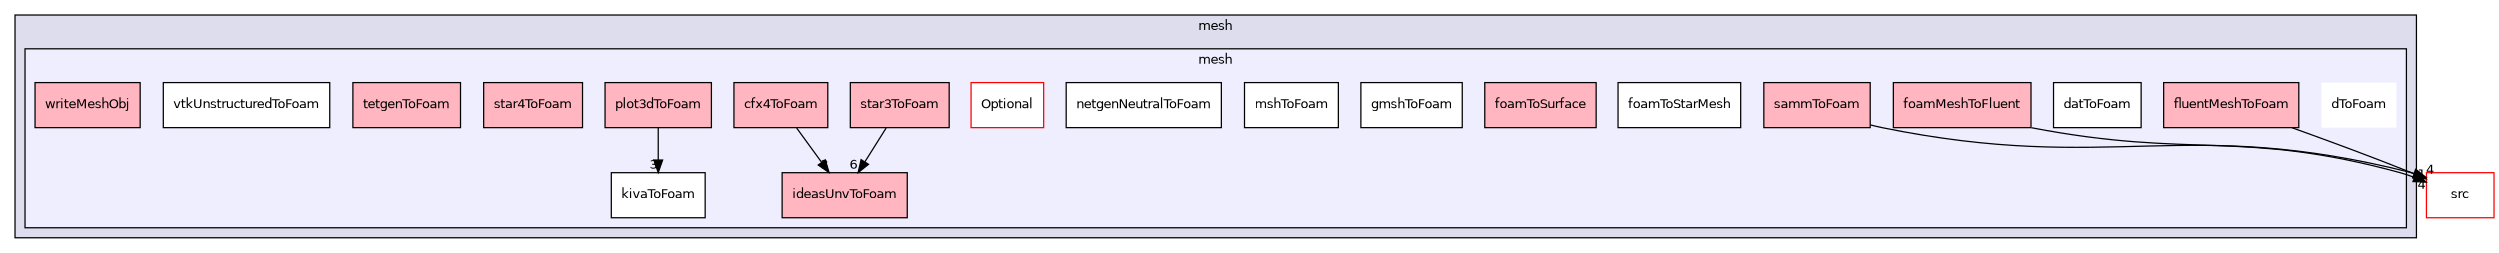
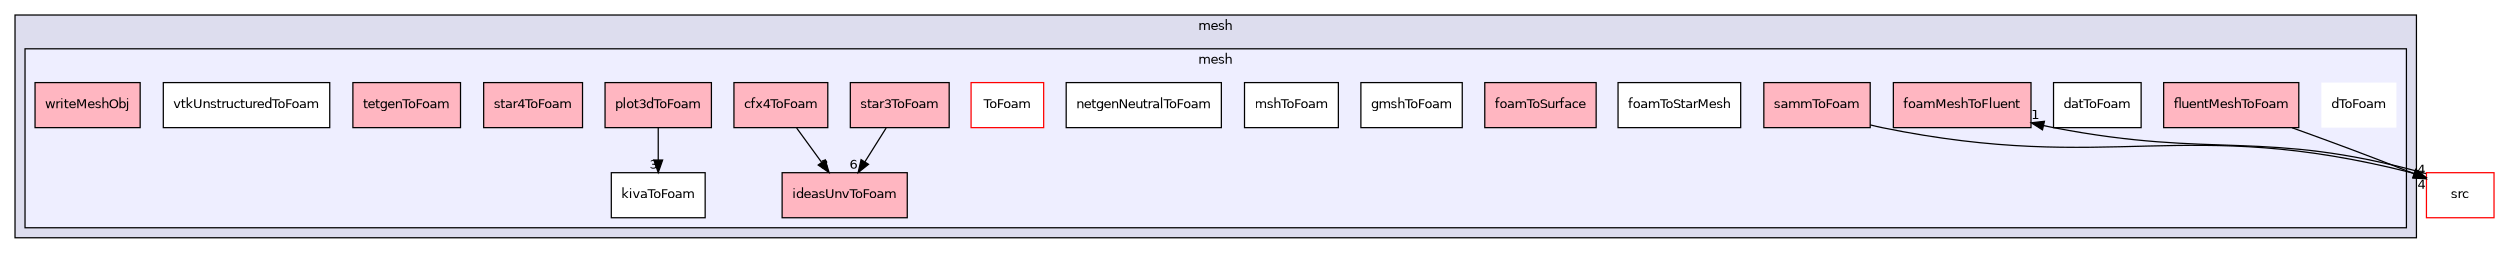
node "Optional": label "Optional" -> "ToFoam"
edge "foamMeshToFluent" -> "src": reversed
